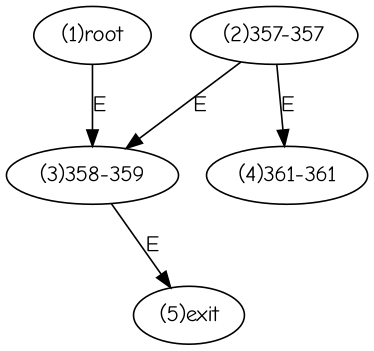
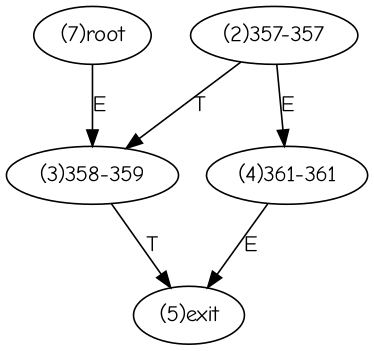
node "(1)root": label "(1)root" -> "(7)root"
edge "(2)357-357" -> "(3)358-359": label "E" -> "T"
edge "(4)361-361" -> "(5)exit": added, label "E"
edge "(3)358-359" -> "(5)exit": label "E" -> "T"
